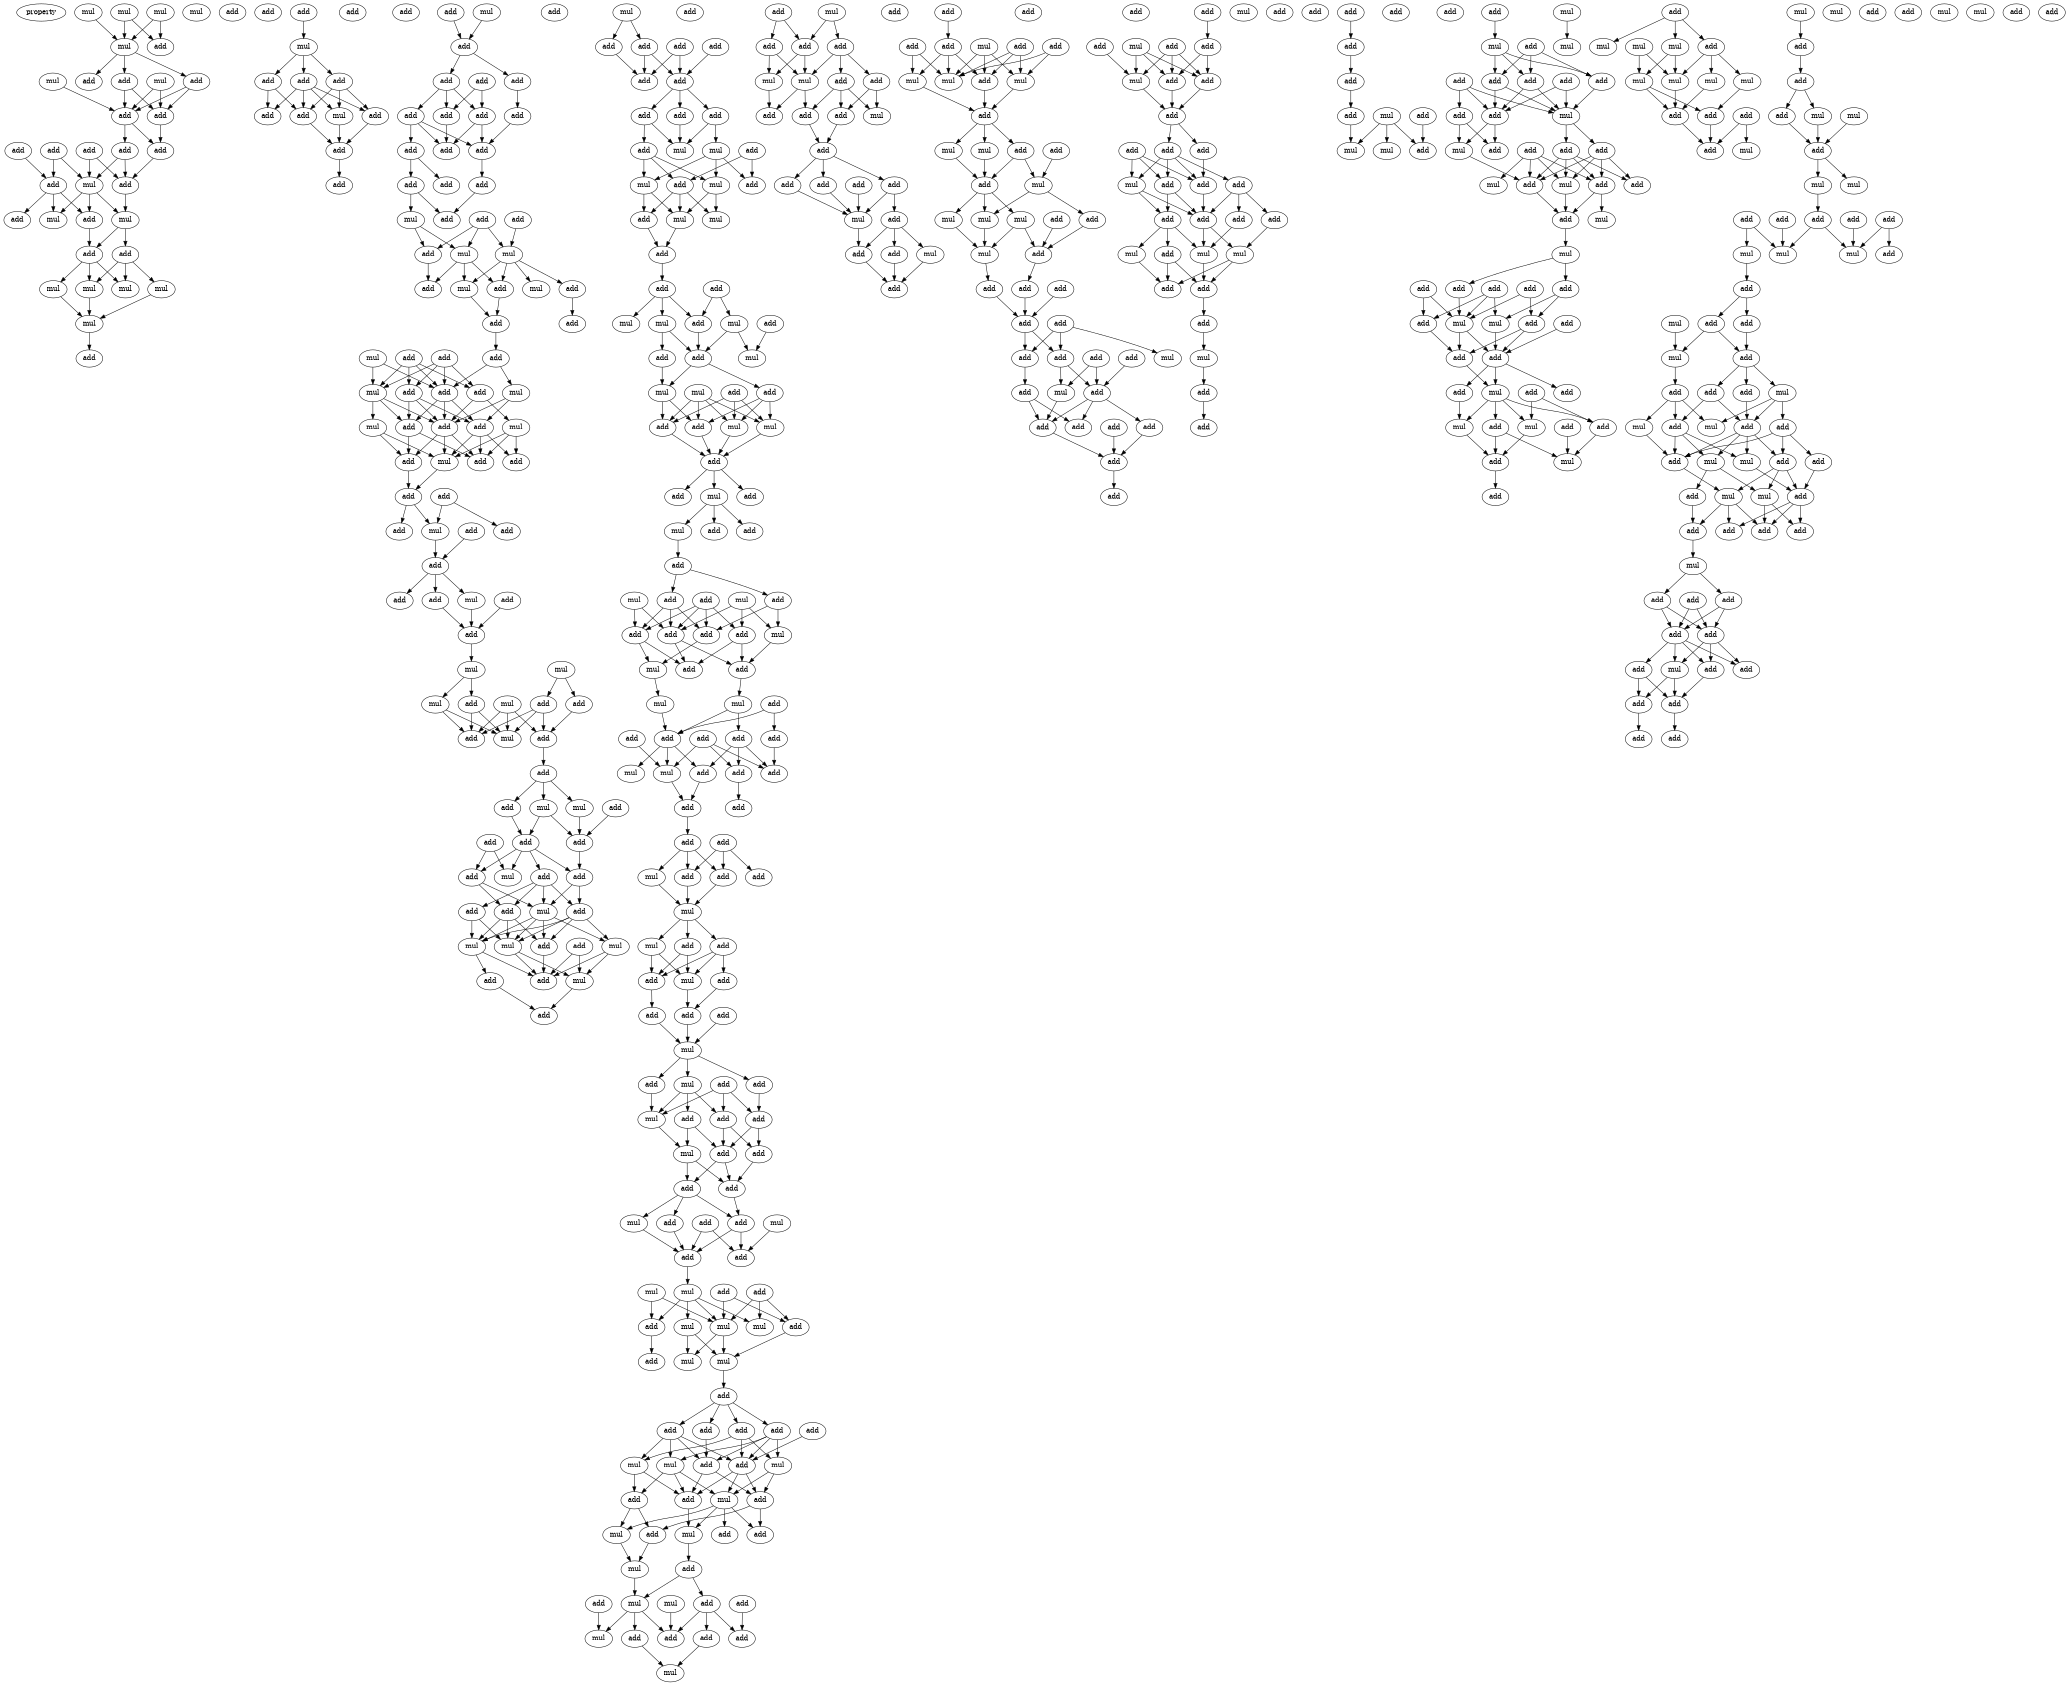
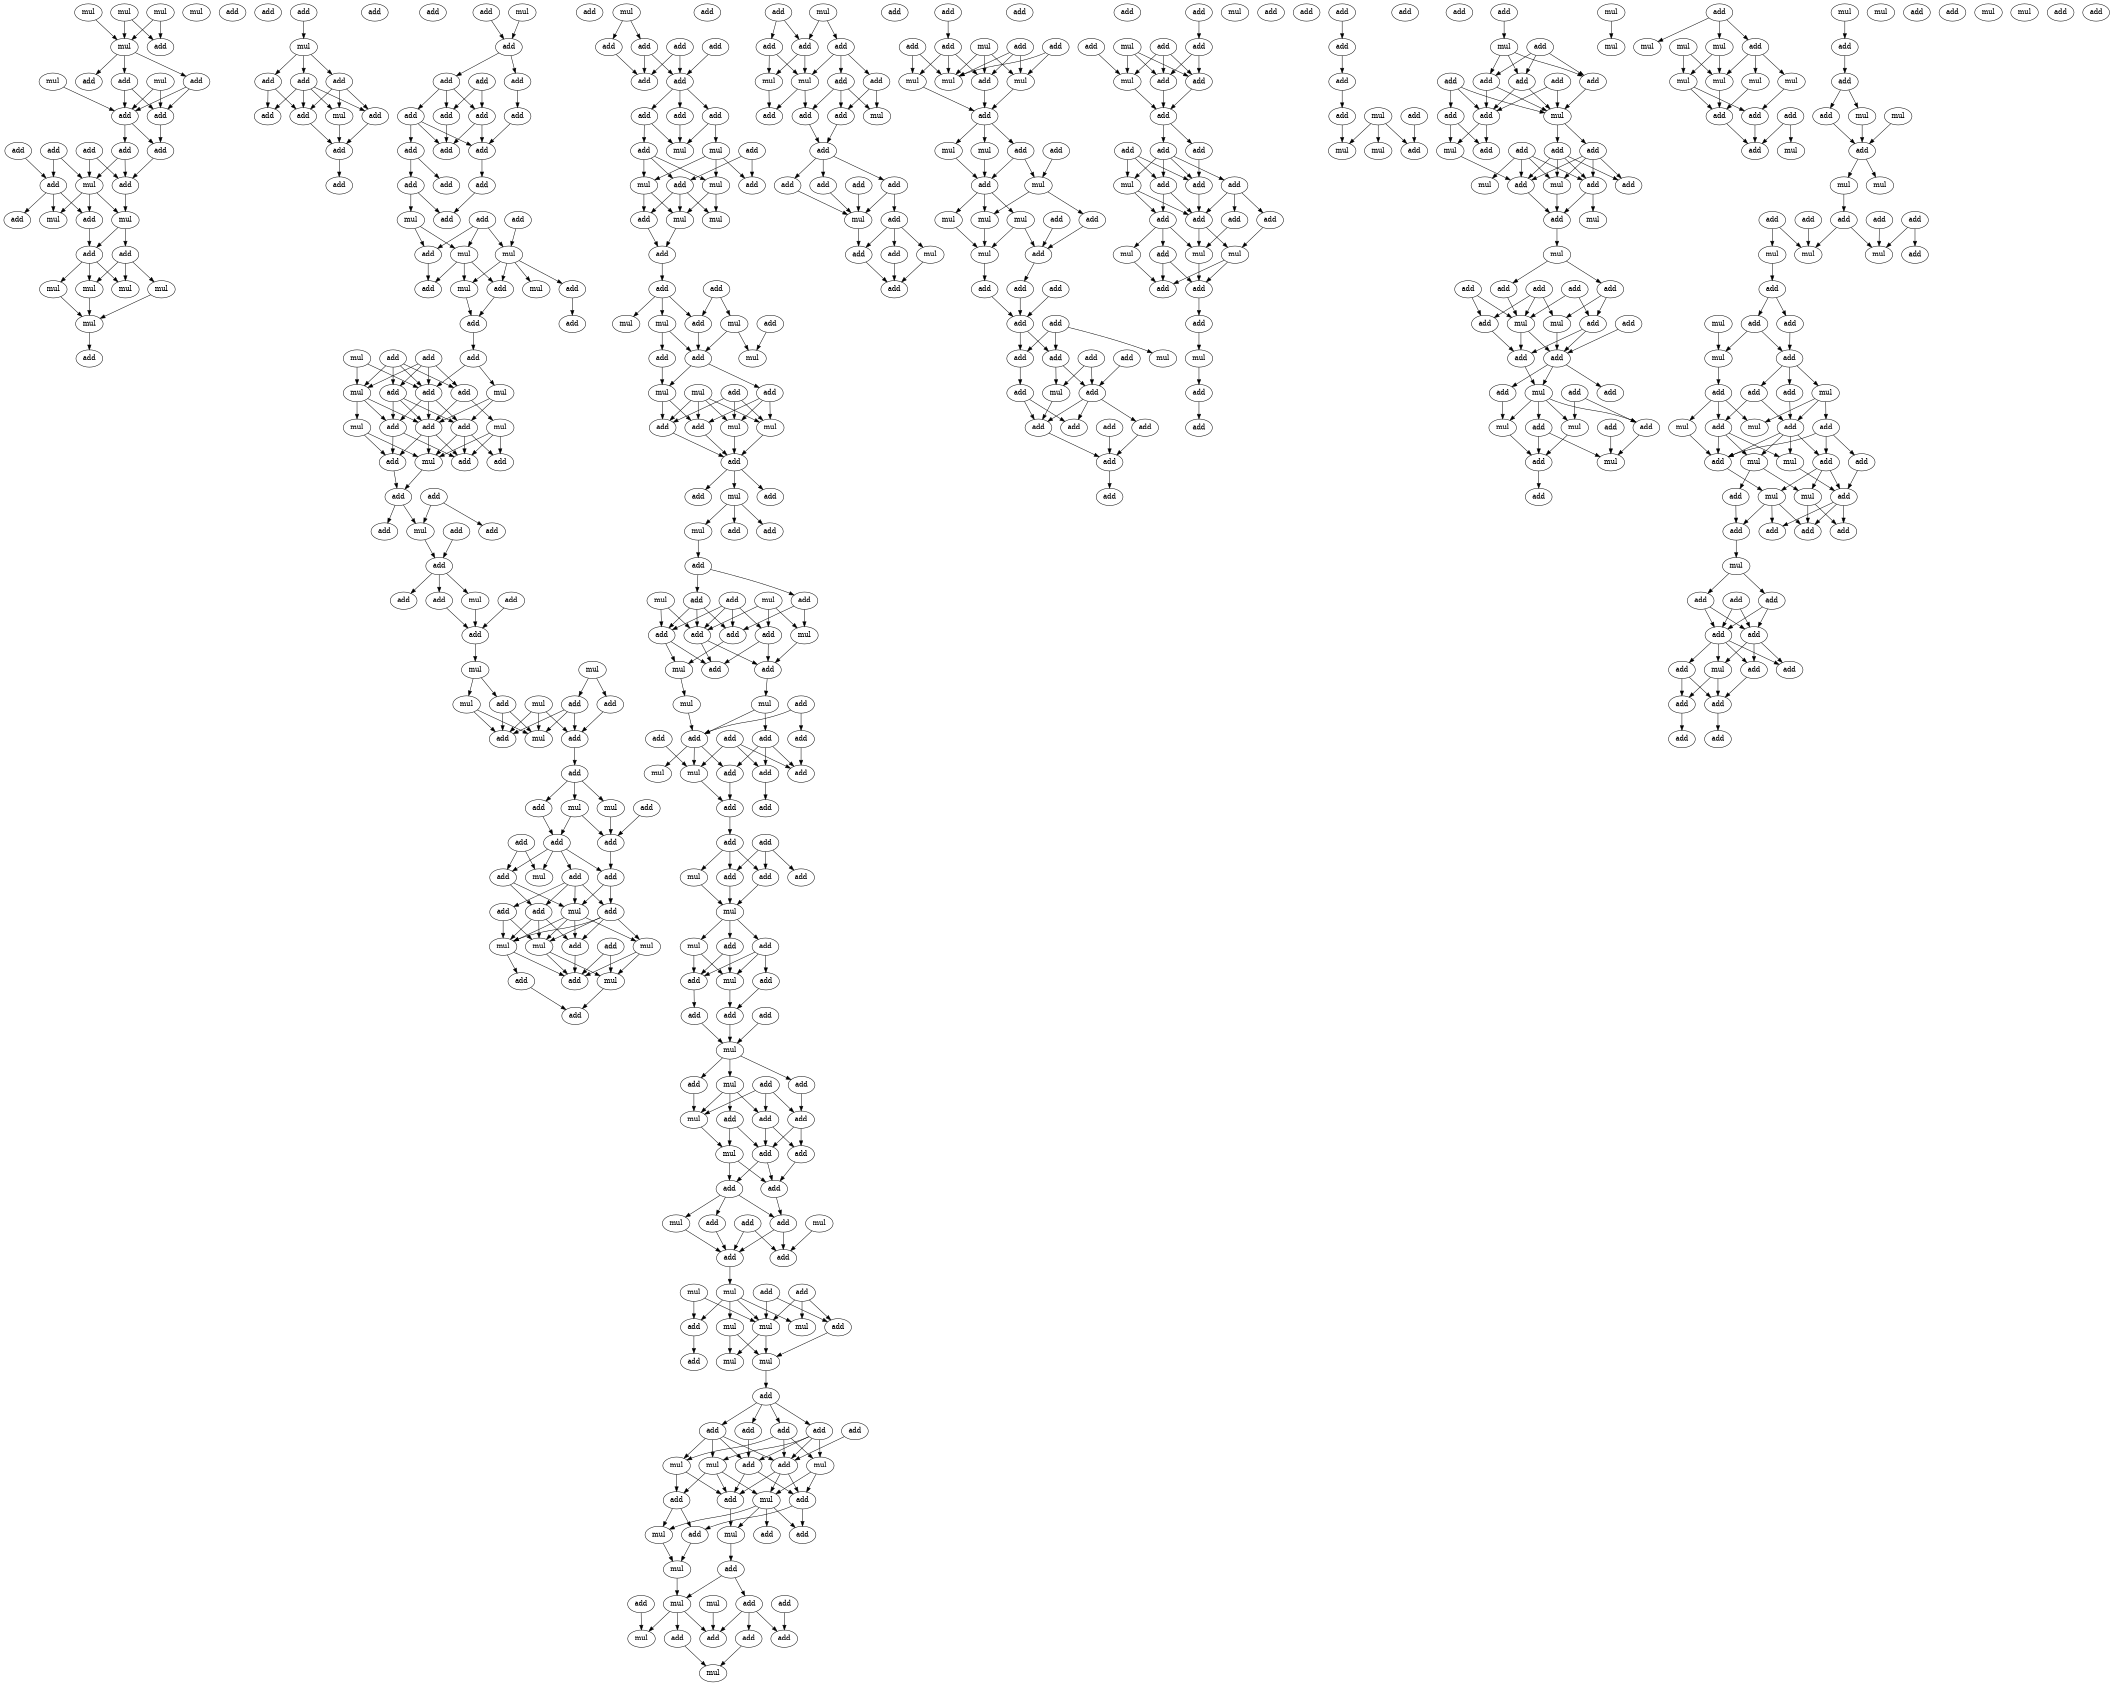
node "property": removed
